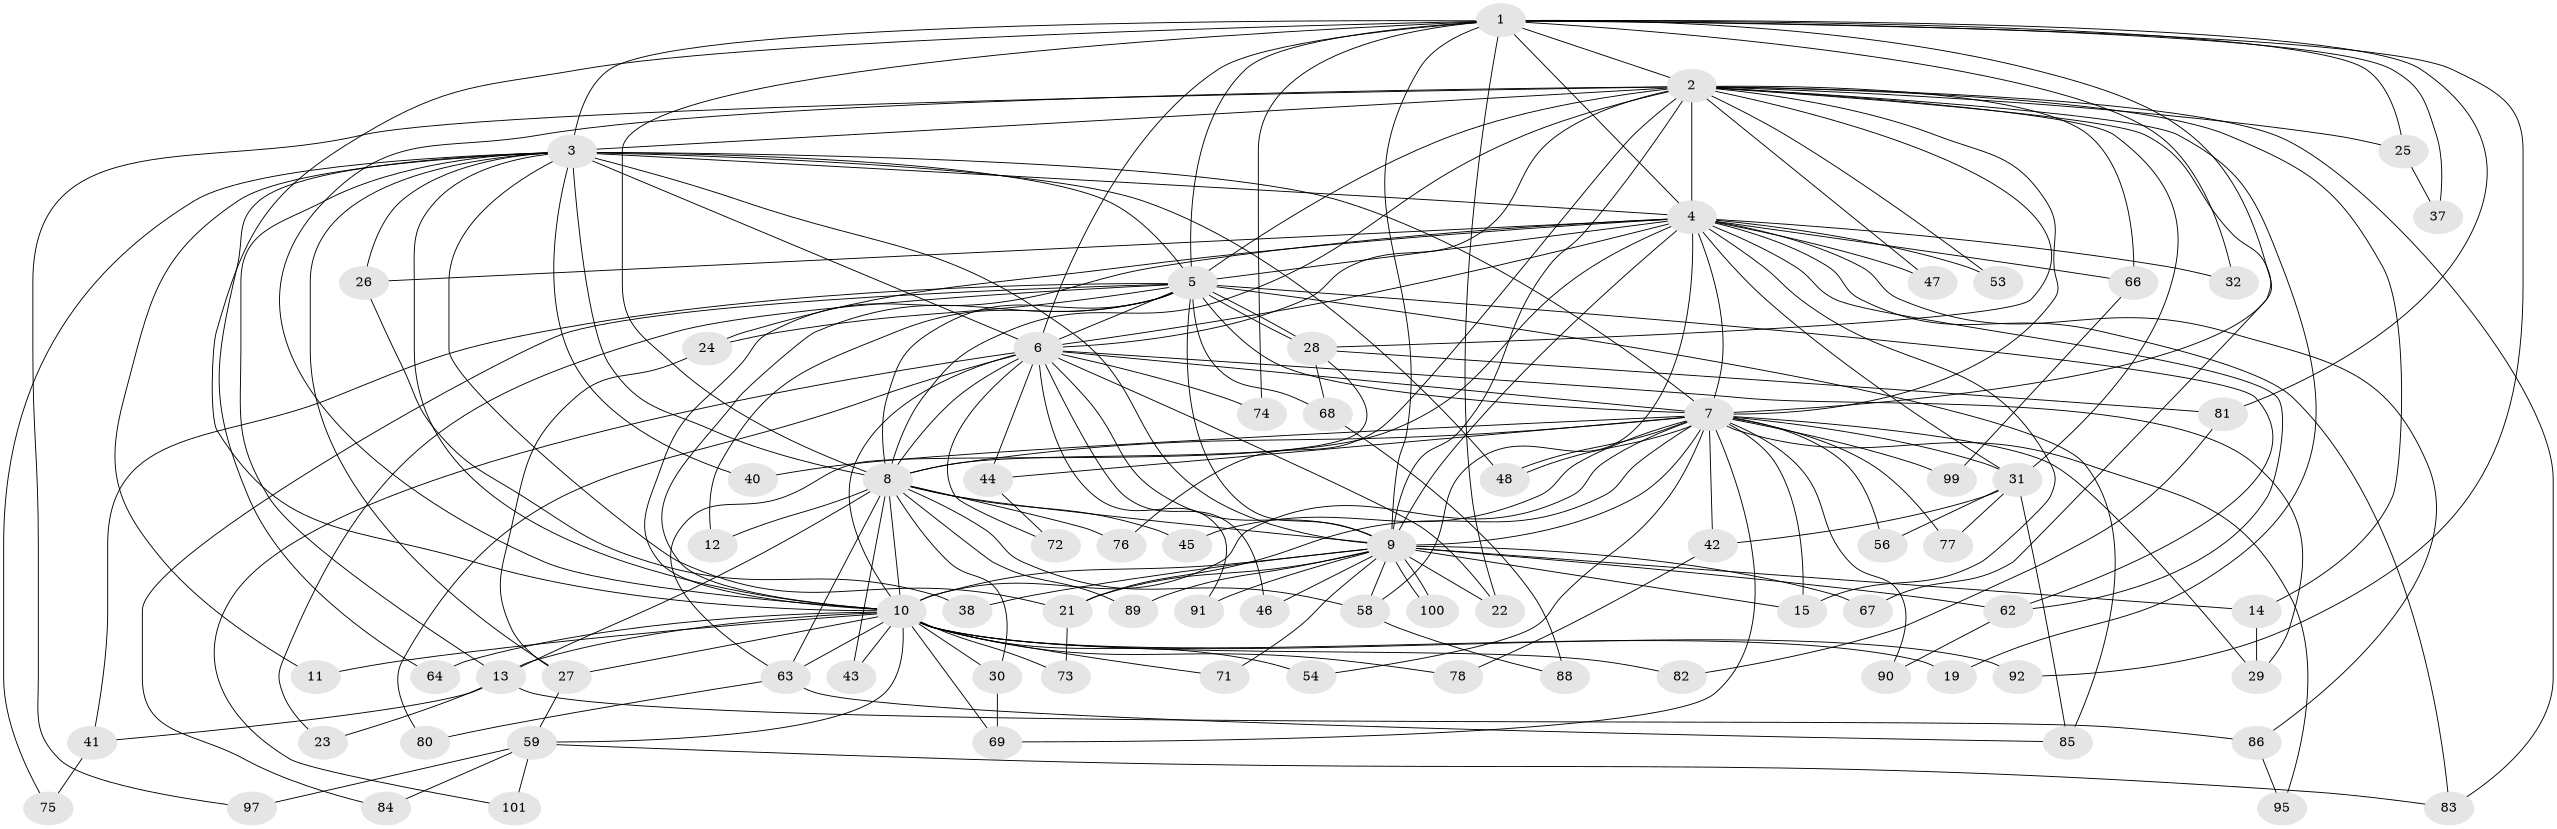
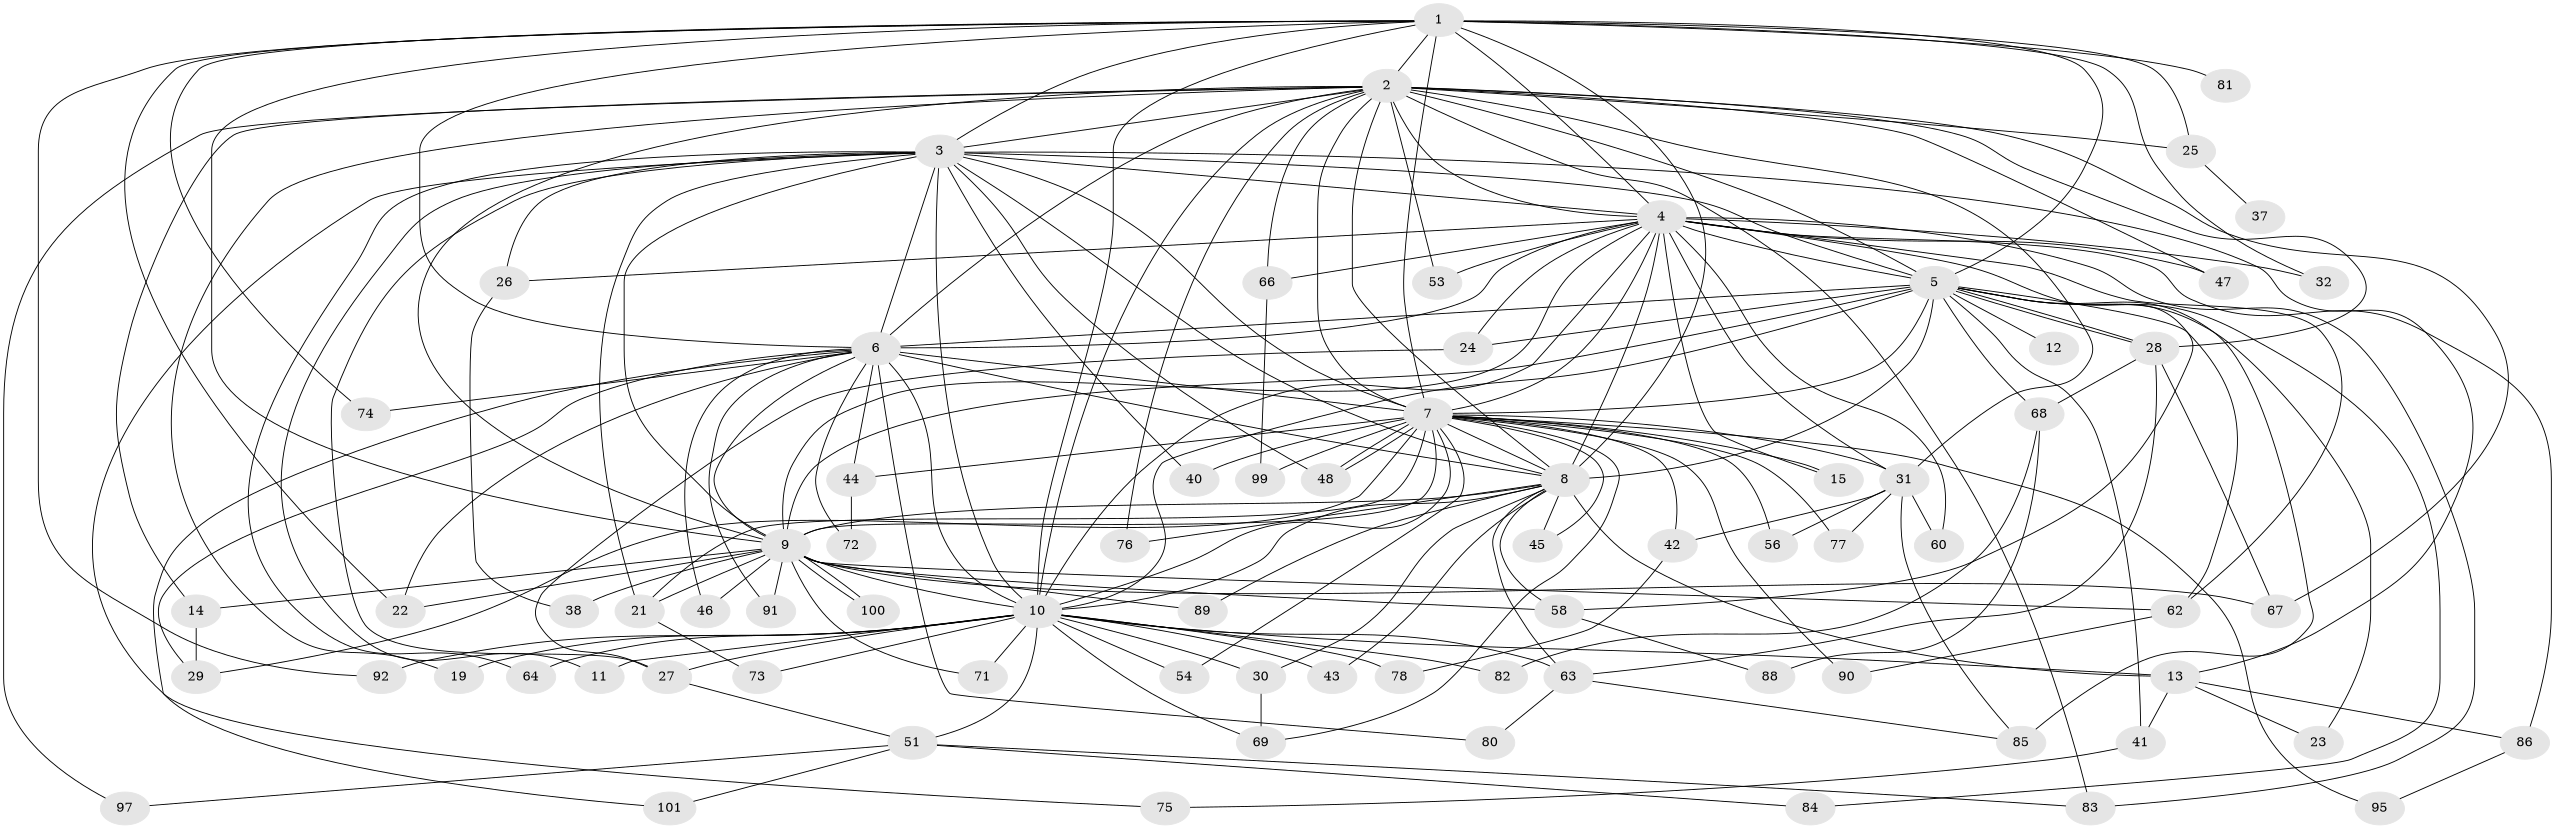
edge "1" -- "37": removed
edge "28" -- "81": now "28" -- "67"
edge "8" -- "12": removed
node "60": added
edge "9" -- "15": removed
edge "81" -- "82": now "68" -- "82"
node "59": label "59" -> "51"
